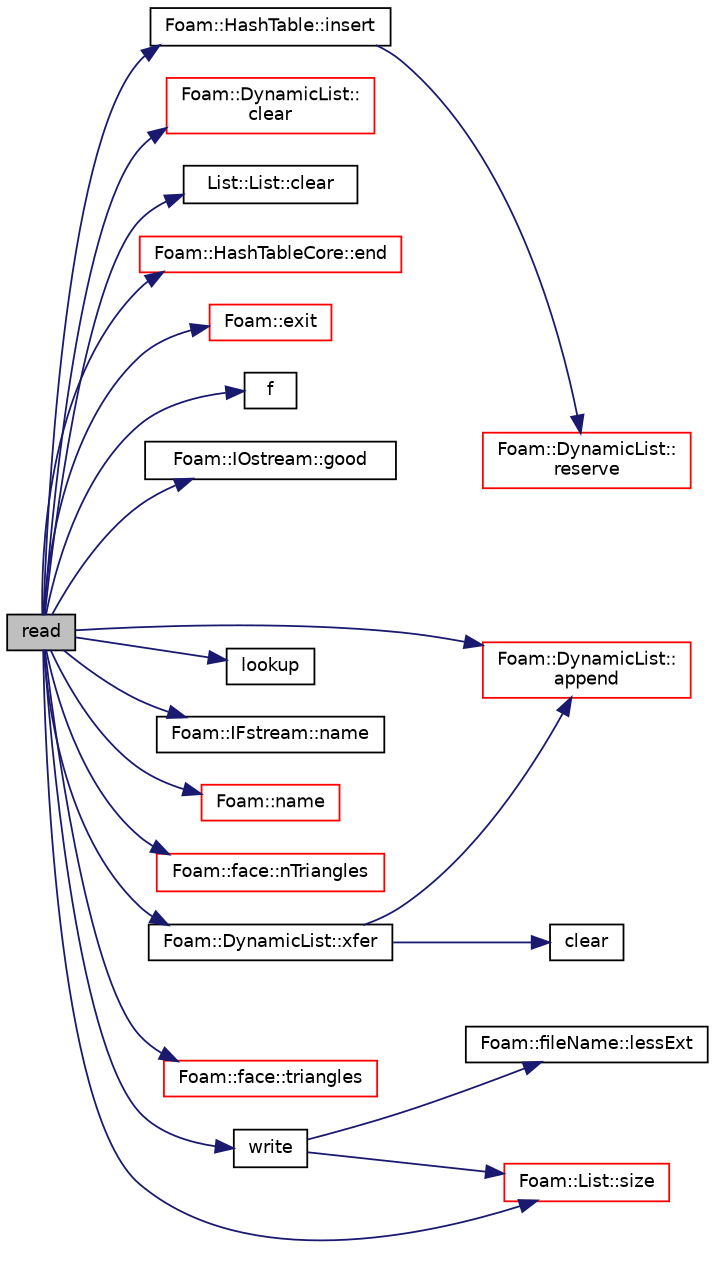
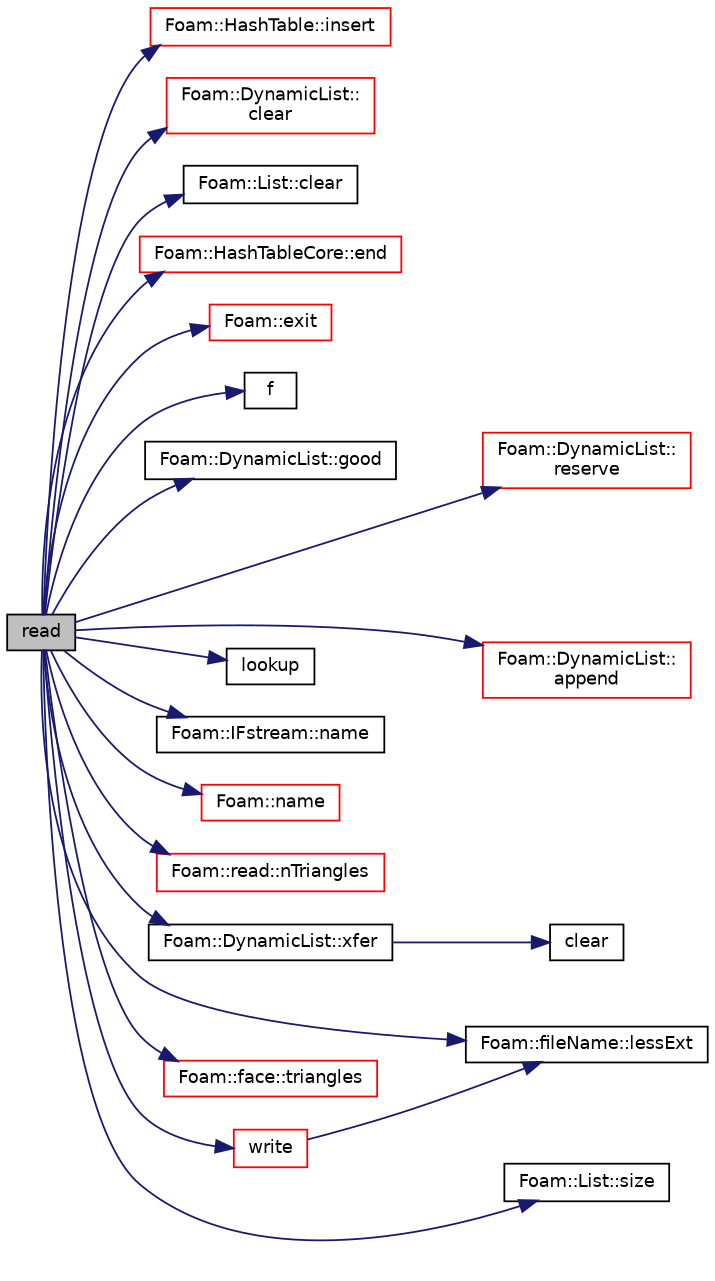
node "Foam::HashTable::insert": color black -> red
node "List::List::clear": label "List::List::clear" -> "Foam::List::clear"
edge "Foam::HashTable::insert" -> "Foam::DynamicList:: reserve": now "read" -> "Foam::DynamicList:: reserve"
node "Foam::IOstream::good": label "Foam::IOstream::good" -> "Foam::DynamicList::good"
edge "Foam::DynamicList::xfer" -> "Foam::DynamicList:: append": removed
node "Foam::face::nTriangles": label "Foam::face::nTriangles" -> "Foam::read::nTriangles"
edge "read" -> "Foam::fileName::lessExt": added
node "write": color black -> red
edge "write" -> "Foam::List::size": removed
node "Foam::List::size": color red -> black
